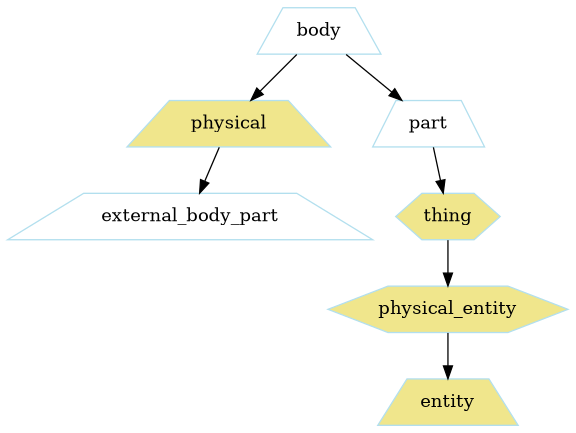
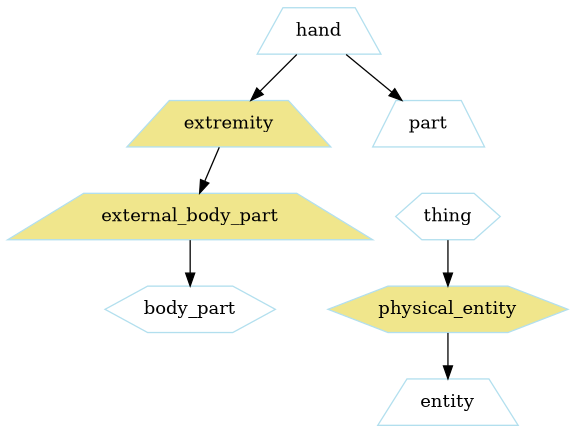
node "body": label "body" -> "hand"
node "physical": label "physical" -> "extremity"
edge "part" -> "thing": removed
node "external_body_part": fillcolor white -> khaki
node "thing": fillcolor khaki -> white
node "body_part": added
node "entity": fillcolor khaki -> white
